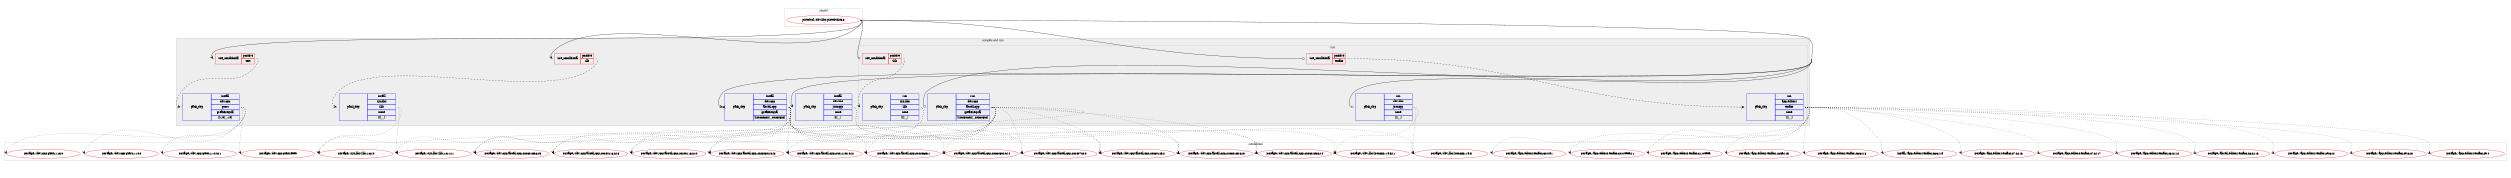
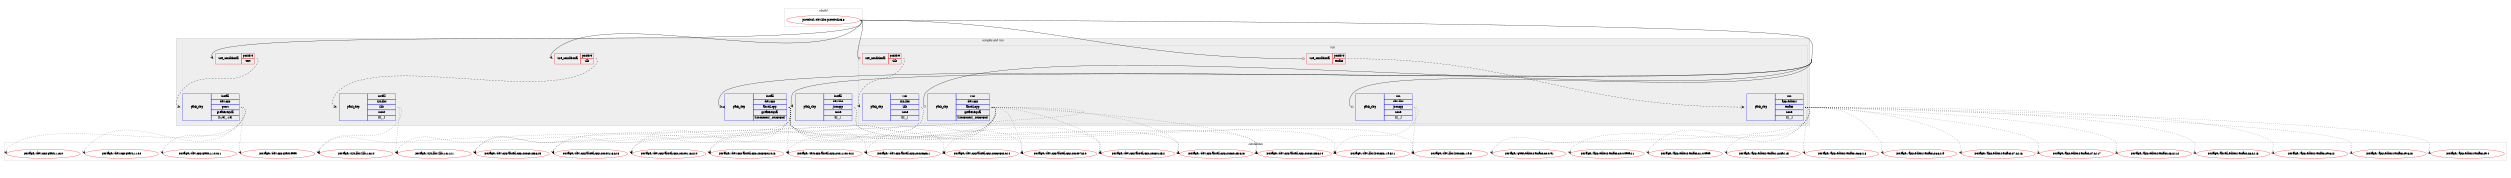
node "portage://dev-cpp/abseil-cpp-20211102.0-r2": label "portage://dev-cpp/abseil-cpp-20211102.0-r2" -> "portage://test-cpp/abseil-cpp-20211102.0-r2"
node "portage://app-editors/emacs-30.0.91": label "portage://app-editors/emacs-30.0.91" -> "portage://gtest-editors/emacs-30.0.91"
node "install://app-editors/emacs-26.3-r19": label "install://app-editors/emacs-26.3-r19" -> "portage://app-editors/emacs-26.3-r19"
